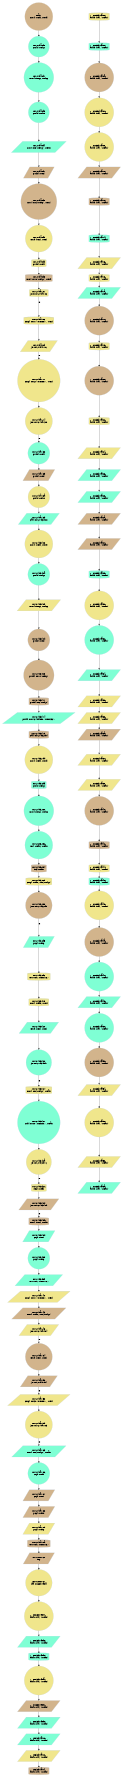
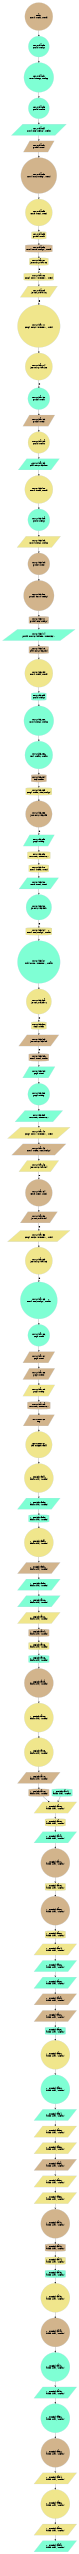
edge "0x63d7fa12 addb %al, (%eax)" -> "0x63d7fa14 addb %al, (%eax)": now "0x63d7fa12 addb %al, (%eax)" -> "0x63d7fa16 addb %al, (%eax)"
node "0x727ba183 movl 0xc(%ebp), %eax": shape parallelogram -> circle
edge "0x63d7fa04 addb %al, (%eax)" -> "0x63d7fa06 addb %al, (%eax)": added
